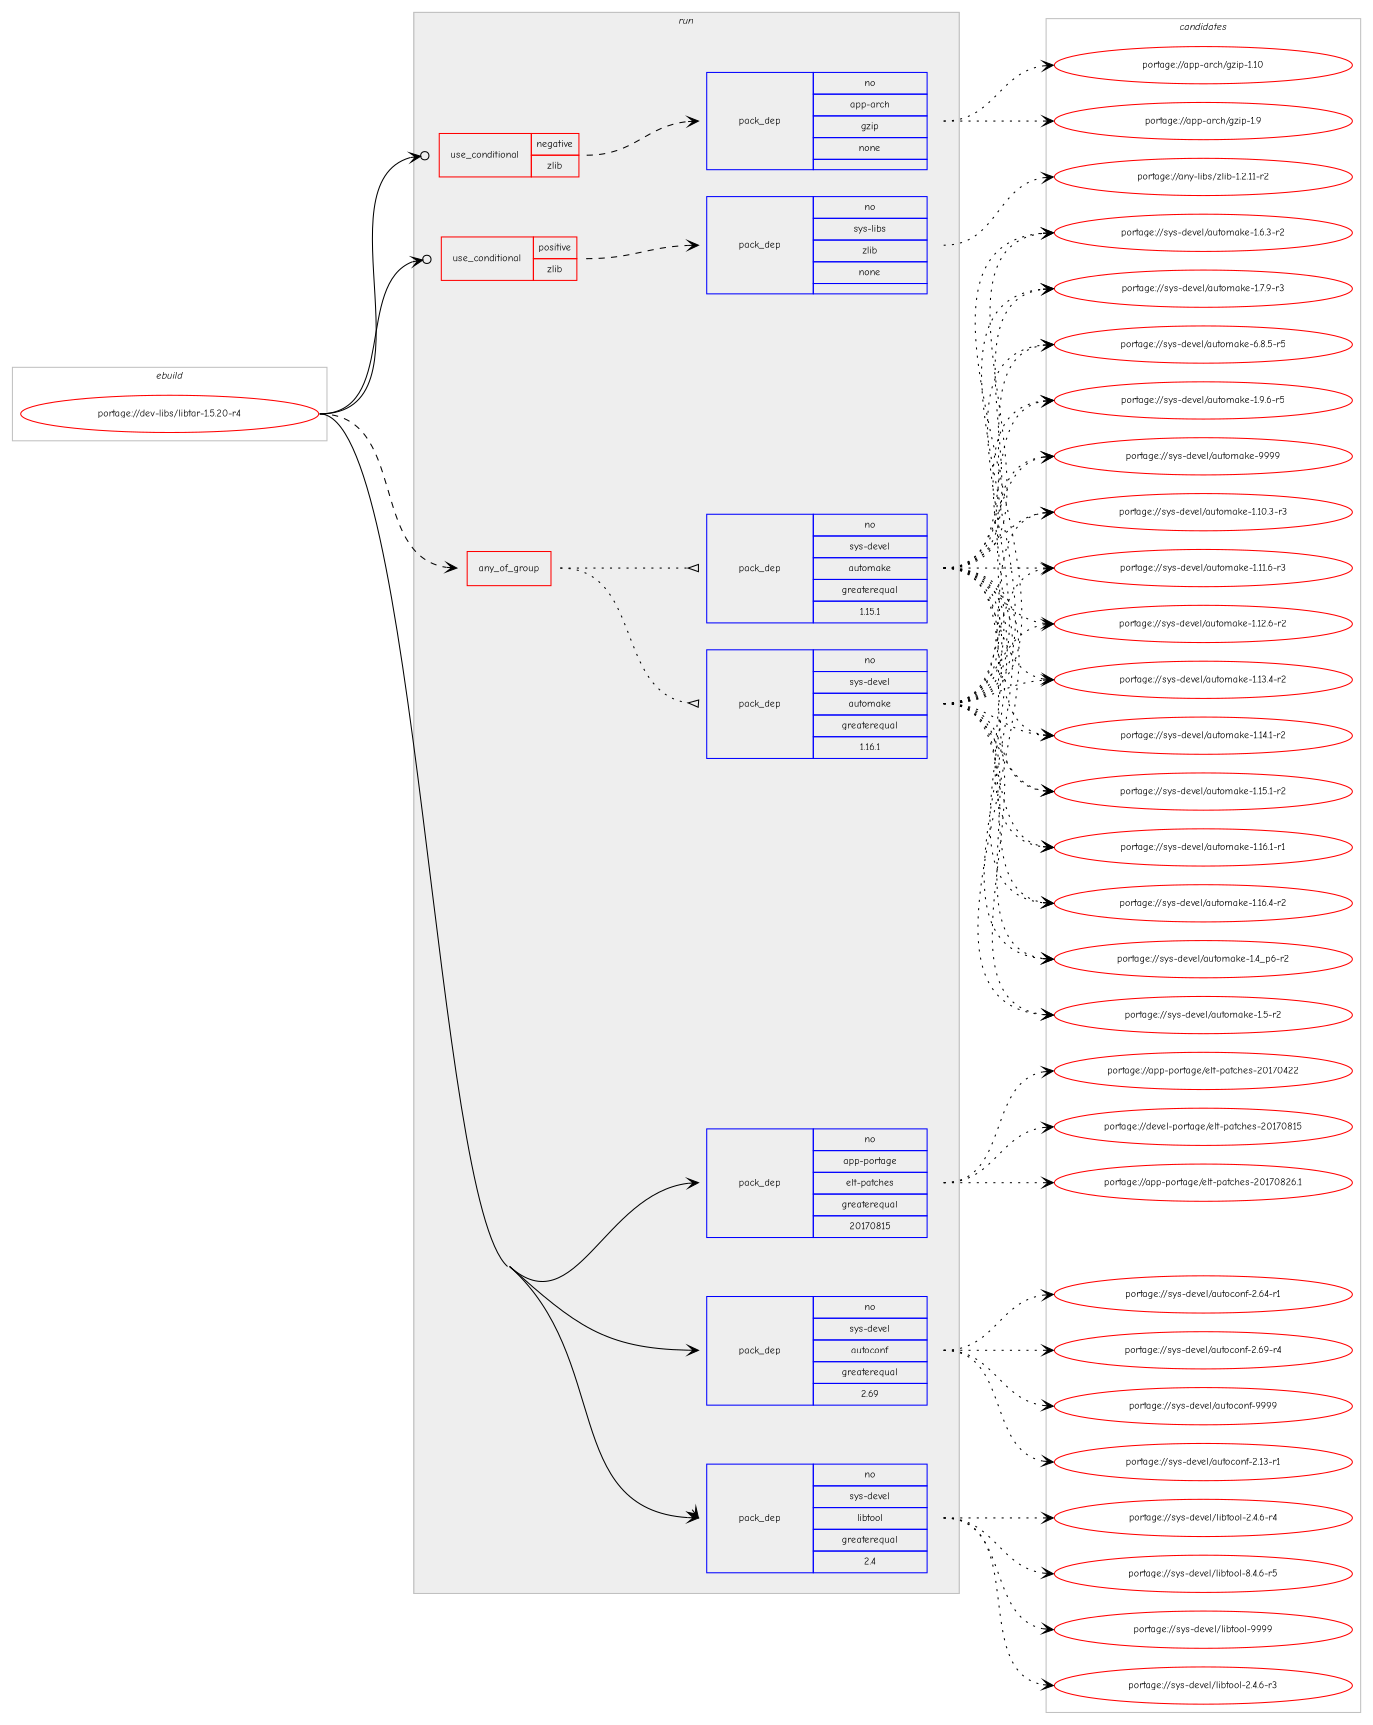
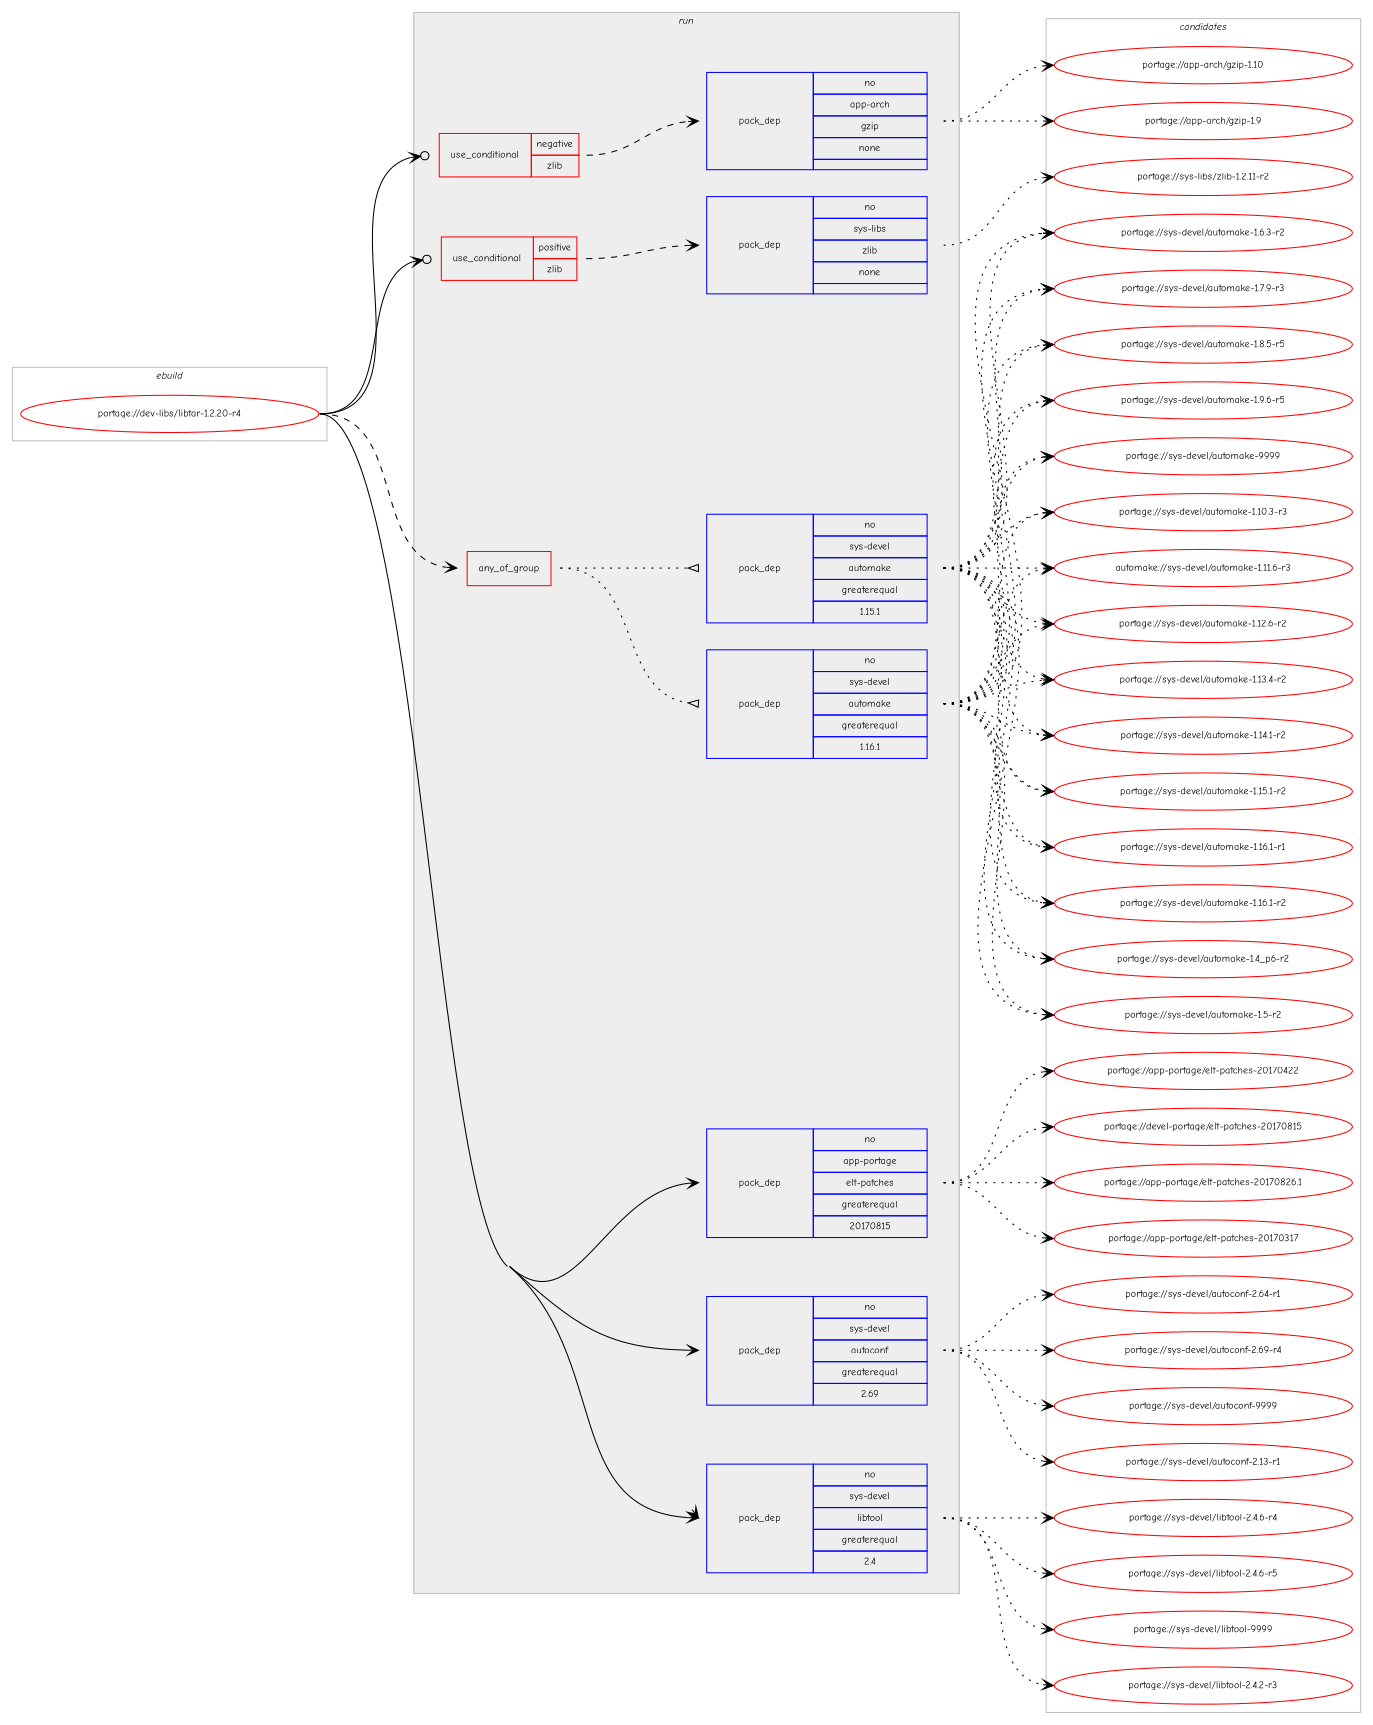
node "portage://any-libs/zlib-1.2.11-r2": label "portage://any-libs/zlib-1.2.11-r2" -> "portage://sys-libs/zlib-1.2.11-r2"
node "portage://sys-devel/automake-6.8.5-r5": label "portage://sys-devel/automake-6.8.5-r5" -> "portage://sys-devel/automake-1.8.5-r5"
node "portage://dev-libs/libtar-1.5.20-r4": label "portage://dev-libs/libtar-1.5.20-r4" -> "portage://dev-libs/libtar-1.2.20-r4"
node "portage://sys-devel/automake-1.11.6-r3": label "portage://sys-devel/automake-1.11.6-r3" -> "automake://sys-devel/automake-1.11.6-r3"
node "portage://sys-devel/automake-1.16.4-r2": label "portage://sys-devel/automake-1.16.4-r2" -> "portage://sys-devel/automake-1.16.1-r2"
node "portage://app-portage/elt-patches-20170317": added
node "portage://sys-devel/libtool-8.4.6-r5": label "portage://sys-devel/libtool-8.4.6-r5" -> "portage://sys-devel/libtool-2.4.6-r5"
node "portage://sys-devel/libtool-2.4.6-r3": label "portage://sys-devel/libtool-2.4.6-r3" -> "portage://sys-devel/libtool-2.4.2-r3"
